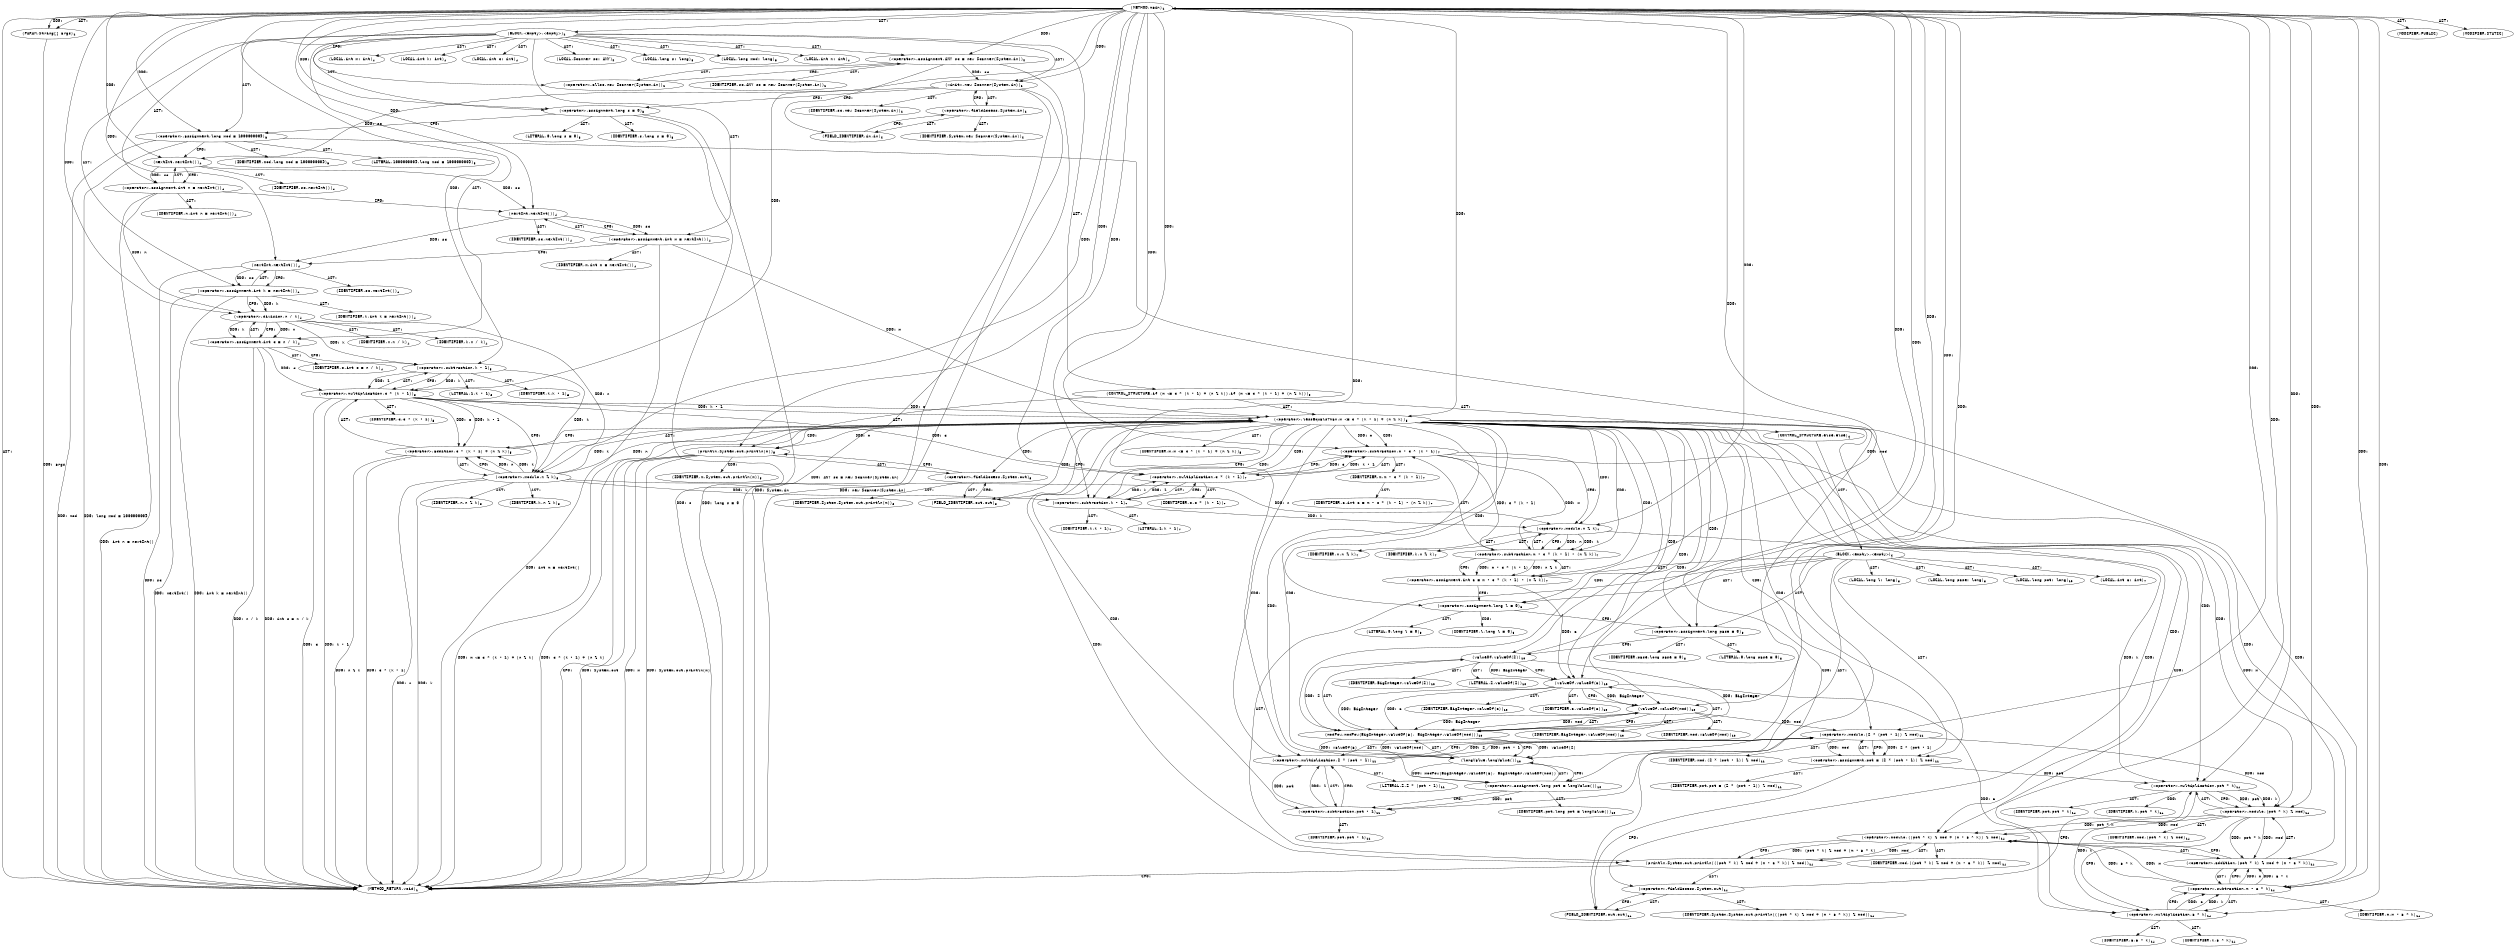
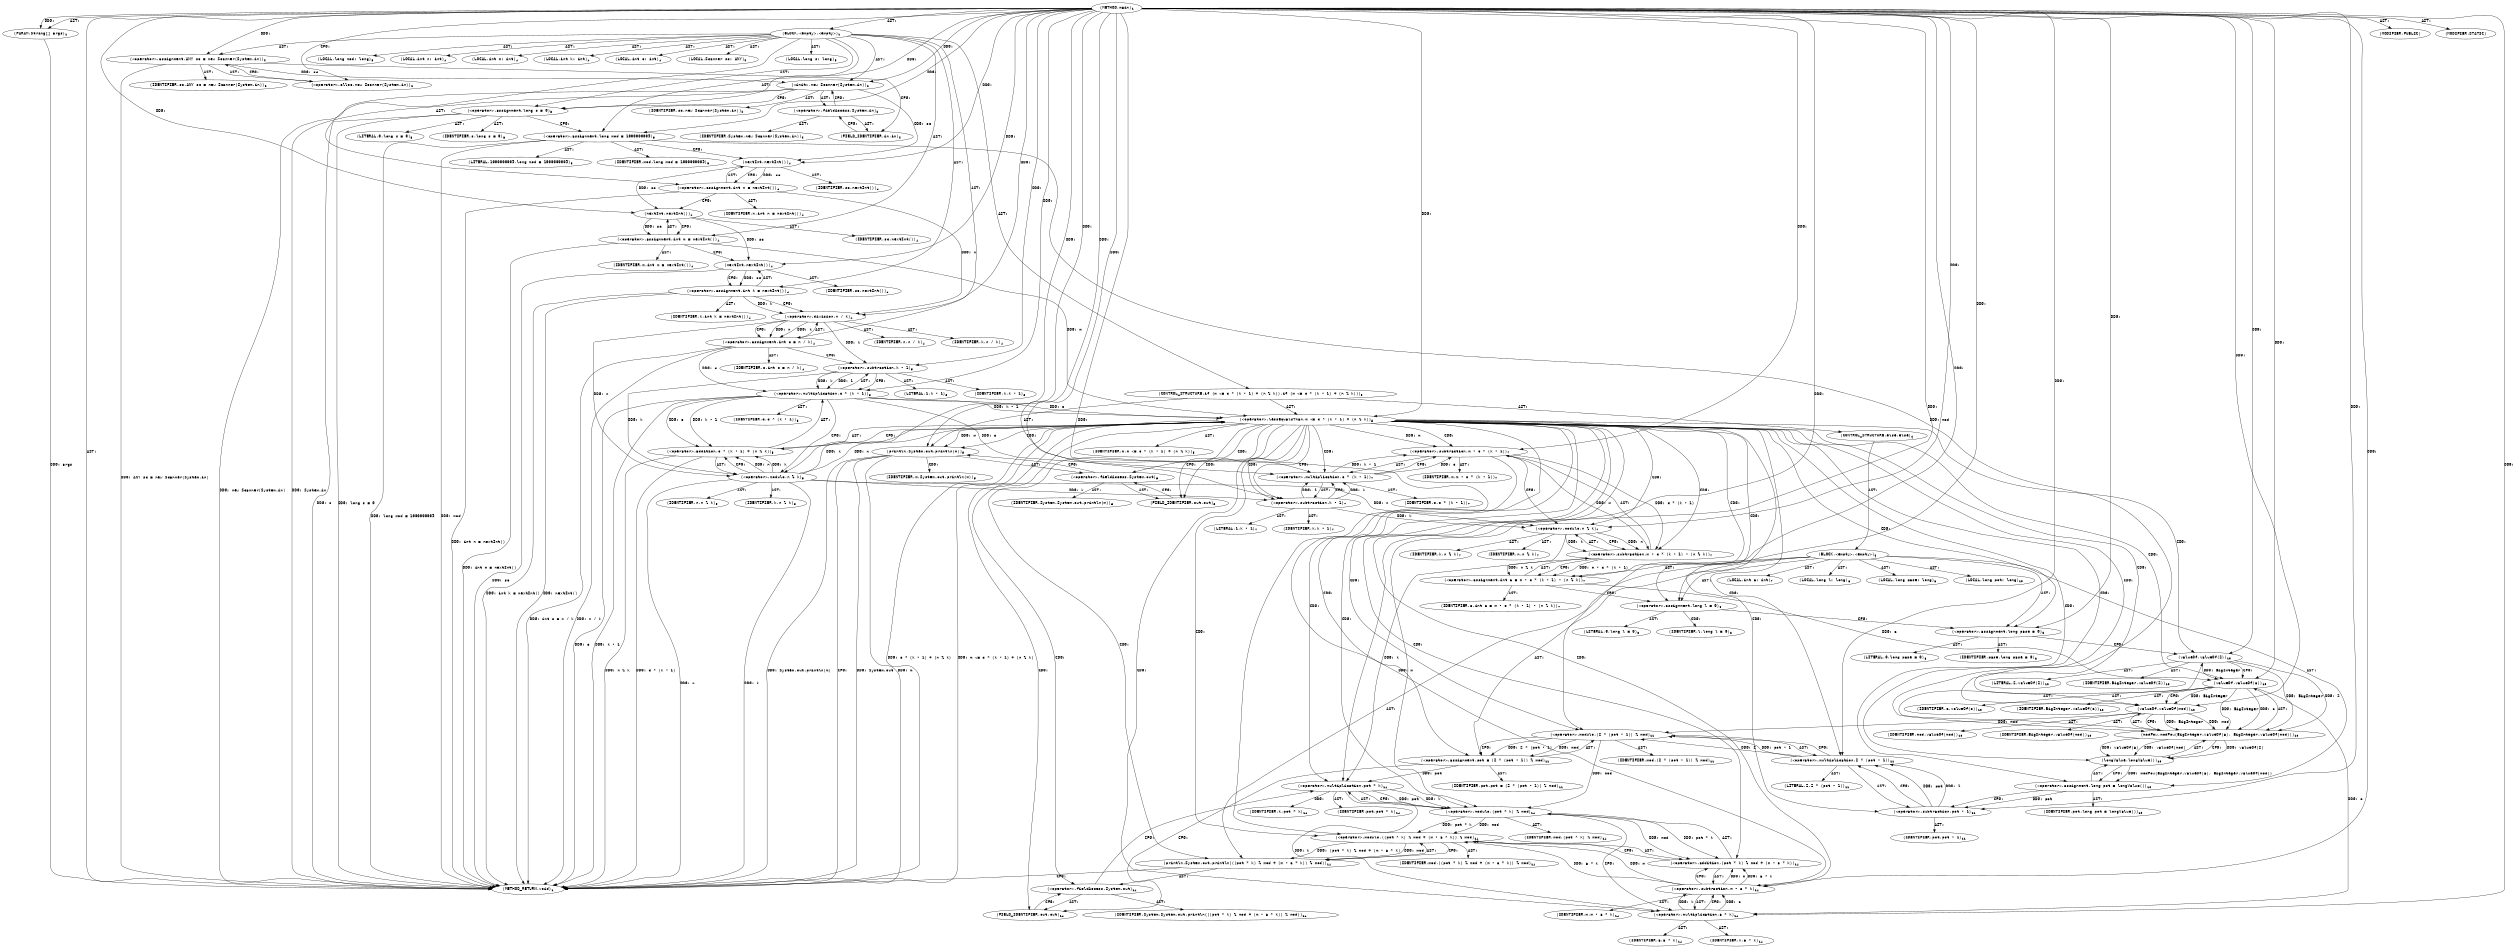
edge "(valueOf,valueOf(2))" -> "(METHOD,main)": reversed
edge "(<operator>.assignment,long mod = 1000000009)" -> "(longValue,longValue())": now "(<operator>.assignment,long mod = 1000000009)" -> "(valueOf,valueOf(mod))"
edge "(IDENTIFIER,m,m - c * (k - 1))" -> "(IDENTIFIER,a,int a = m - c * (k - 1) - (n % k))": now "(<operator>.assignment,int a = m - c * (k - 1) - (n % k))" -> "(IDENTIFIER,a,int a = m - c * (k - 1) - (n % k))"
